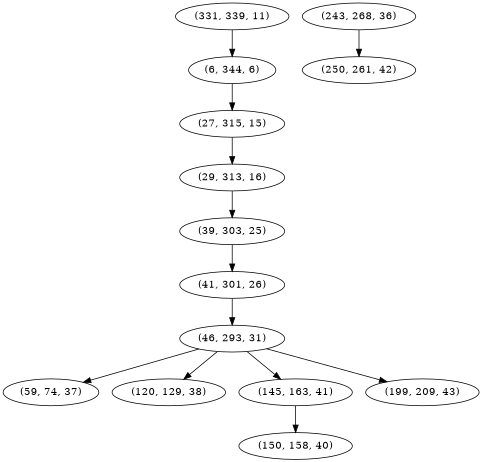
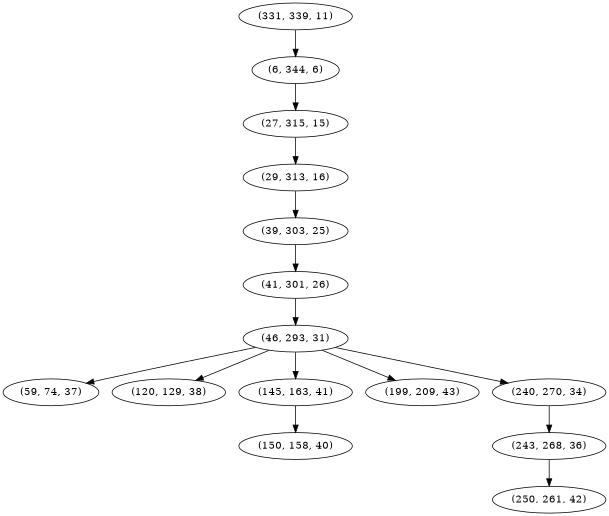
node "(240, 270, 34)": added
